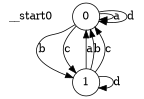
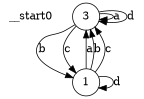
node "0": label "0" -> "3"
